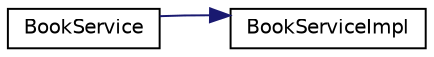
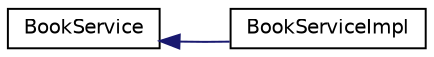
edge "BookService" -> "BookServiceImpl": reversed
